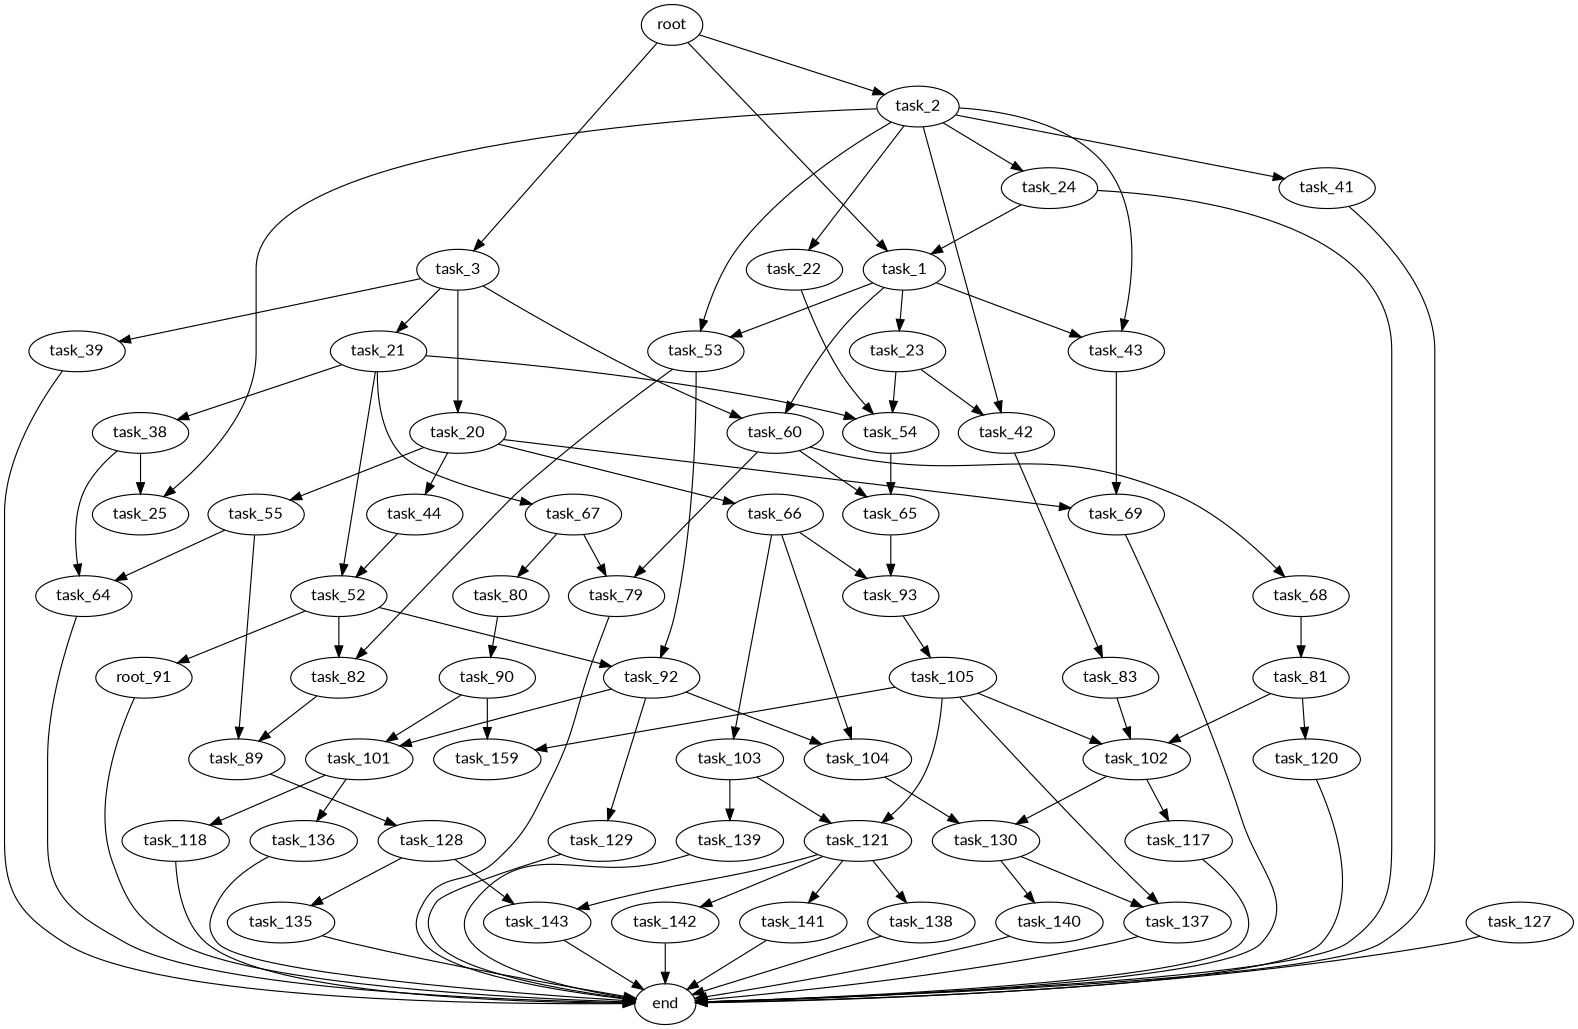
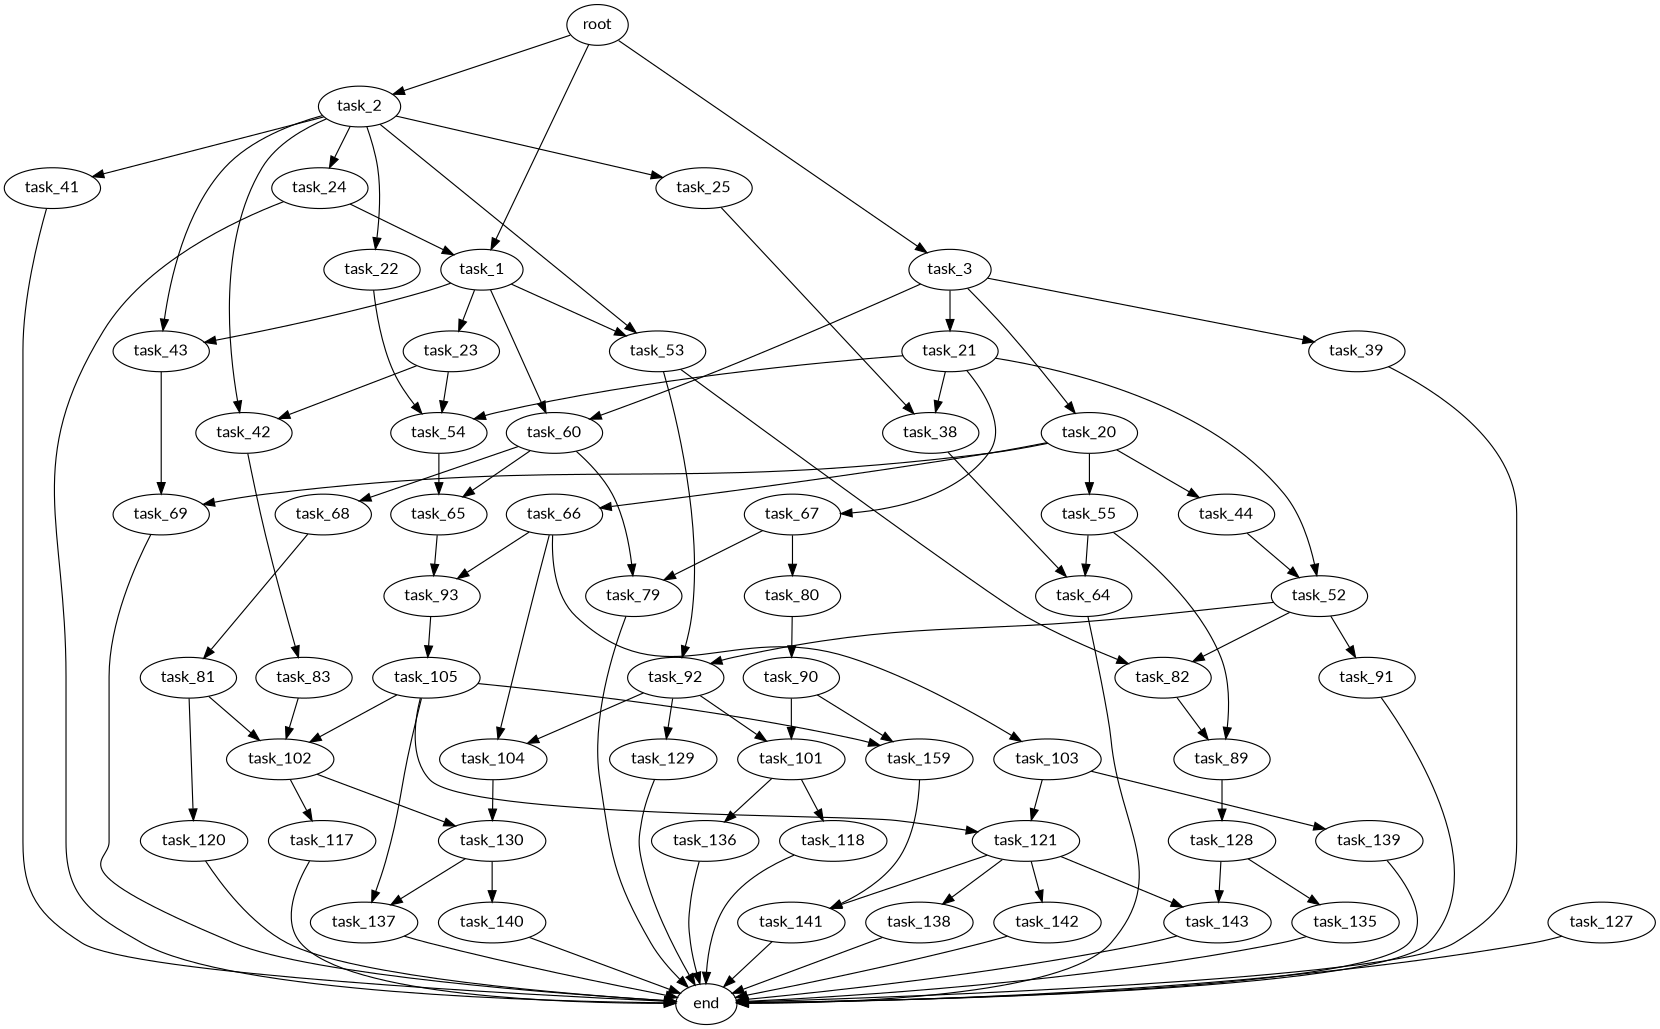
edge "task_38" -> "task_25": reversed
node "root_91": label "root_91" -> "task_91"
edge "task_159" -> "task_141": added
